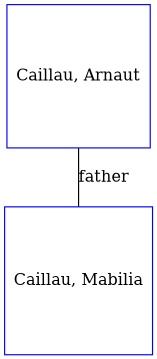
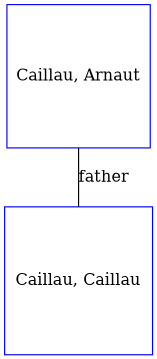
node "Caillau, Mabilia": label "Caillau, Mabilia" -> "Caillau, Caillau"
